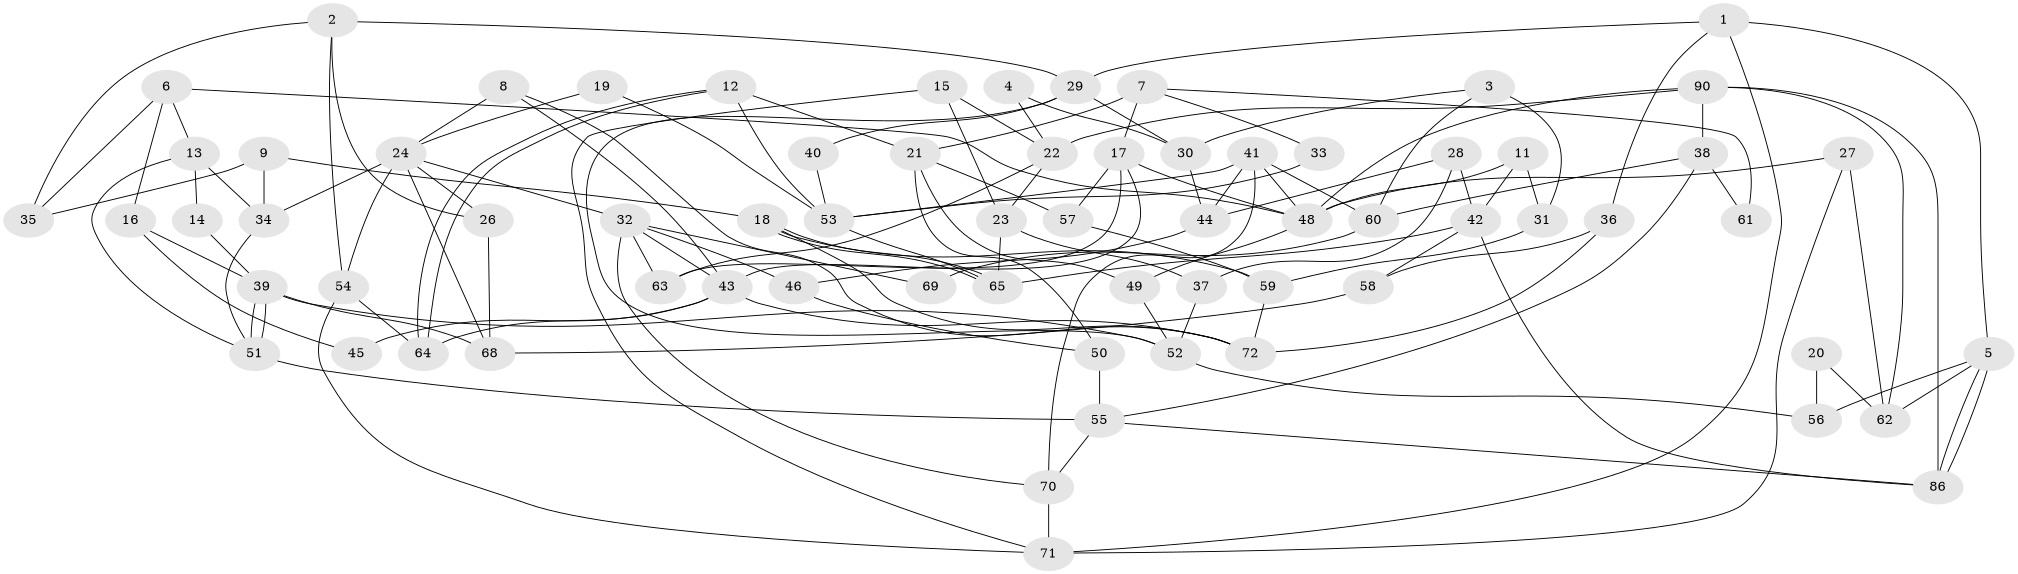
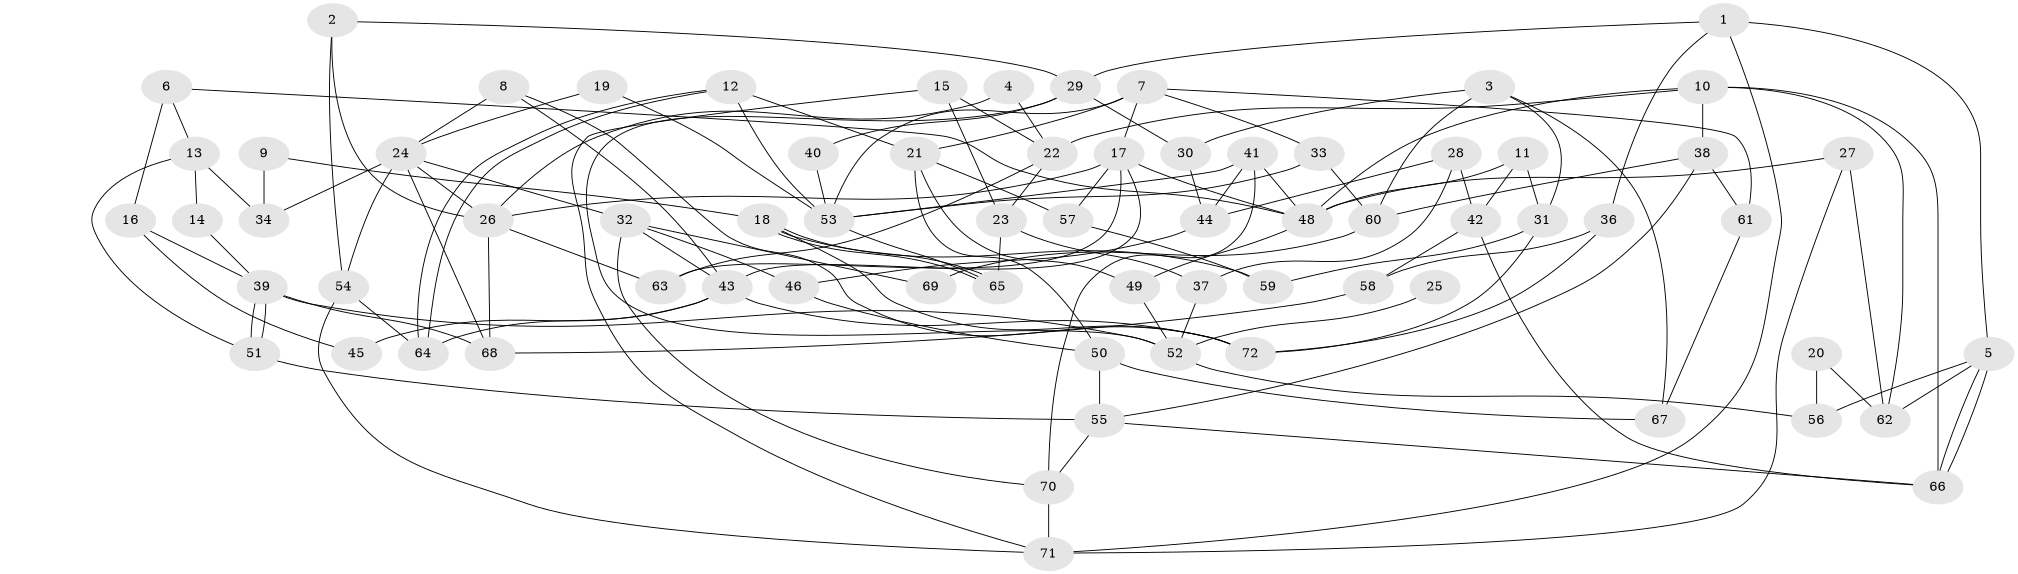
node "90": label "90" -> "10"
edge "7" -- "53": added
edge "4" -- "30": now "4" -- "26"
edge "41" -- "60": now "33" -- "60"
edge "17" -- "26": added
node "35": removed
edge "42" -- "65": removed
edge "32" -- "63": now "26" -- "63"
edge "34" -- "51": removed
node "25": added
edge "59" -- "72": now "31" -- "72"
node "67": added
node "86": label "86" -> "66"
